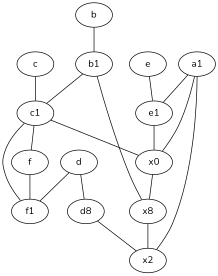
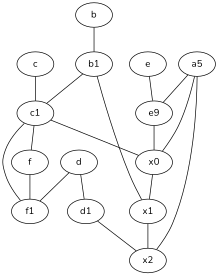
node "a1": label "a1" -> "a5"
node "e1": label "e1" -> "e9"
node "d8": label "d8" -> "d1"
node "x8": label "x8" -> "x1"
